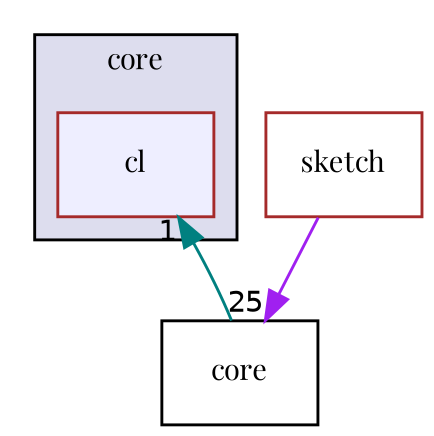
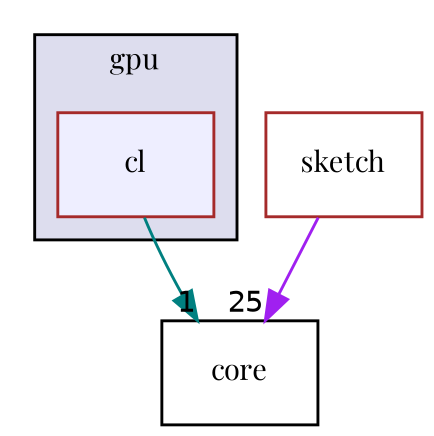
cluster "core": label "core" -> "gpu"
edge "core" -> "cl": reversed
